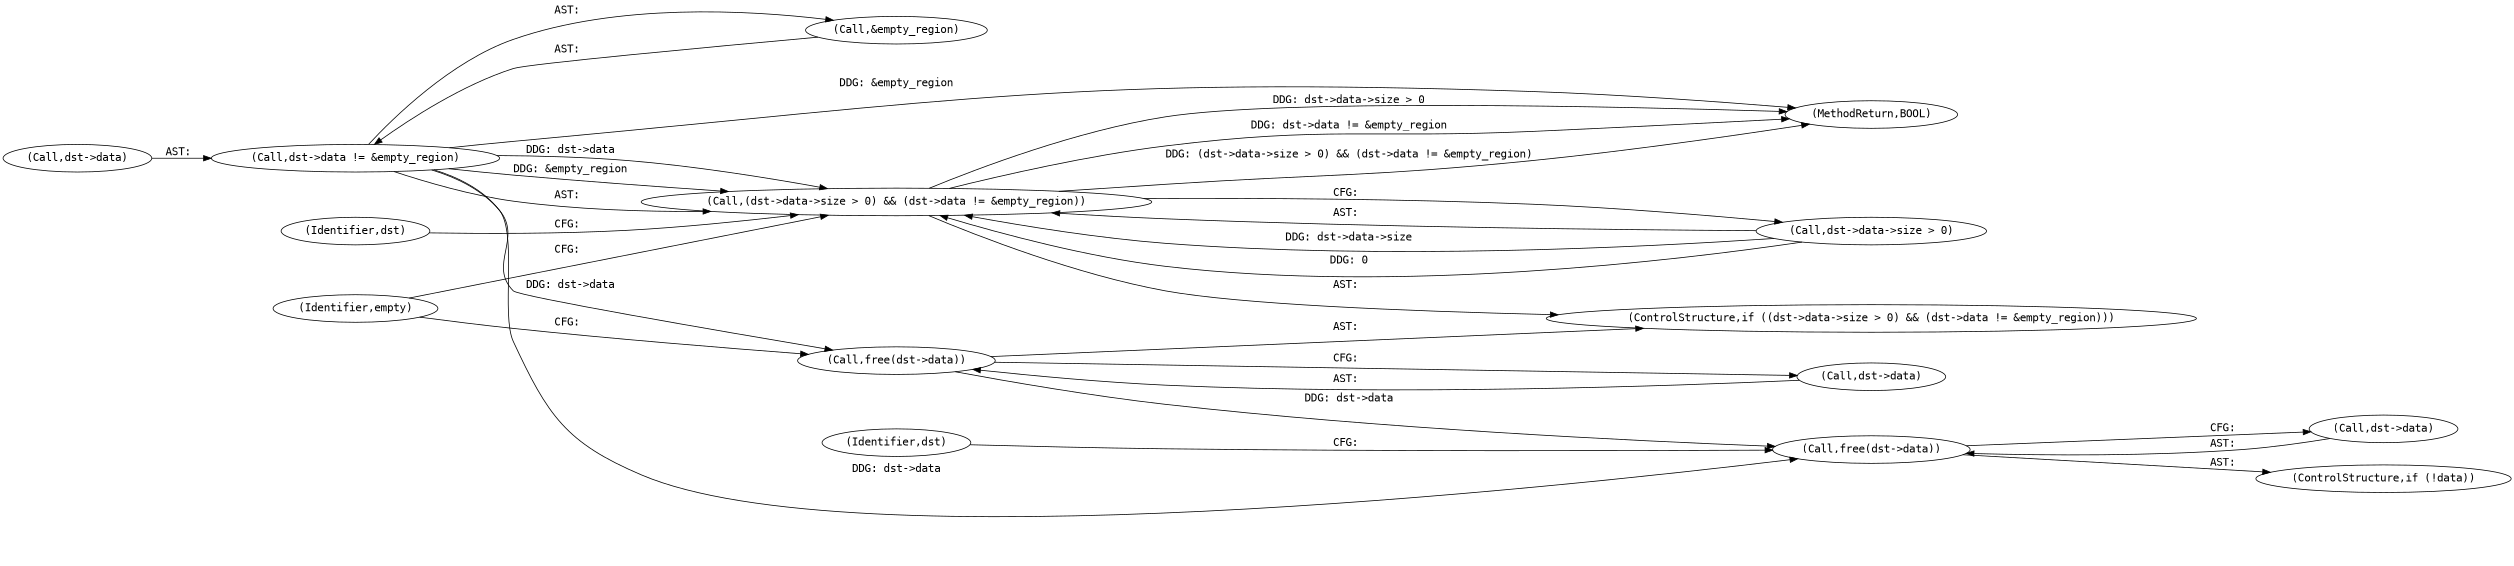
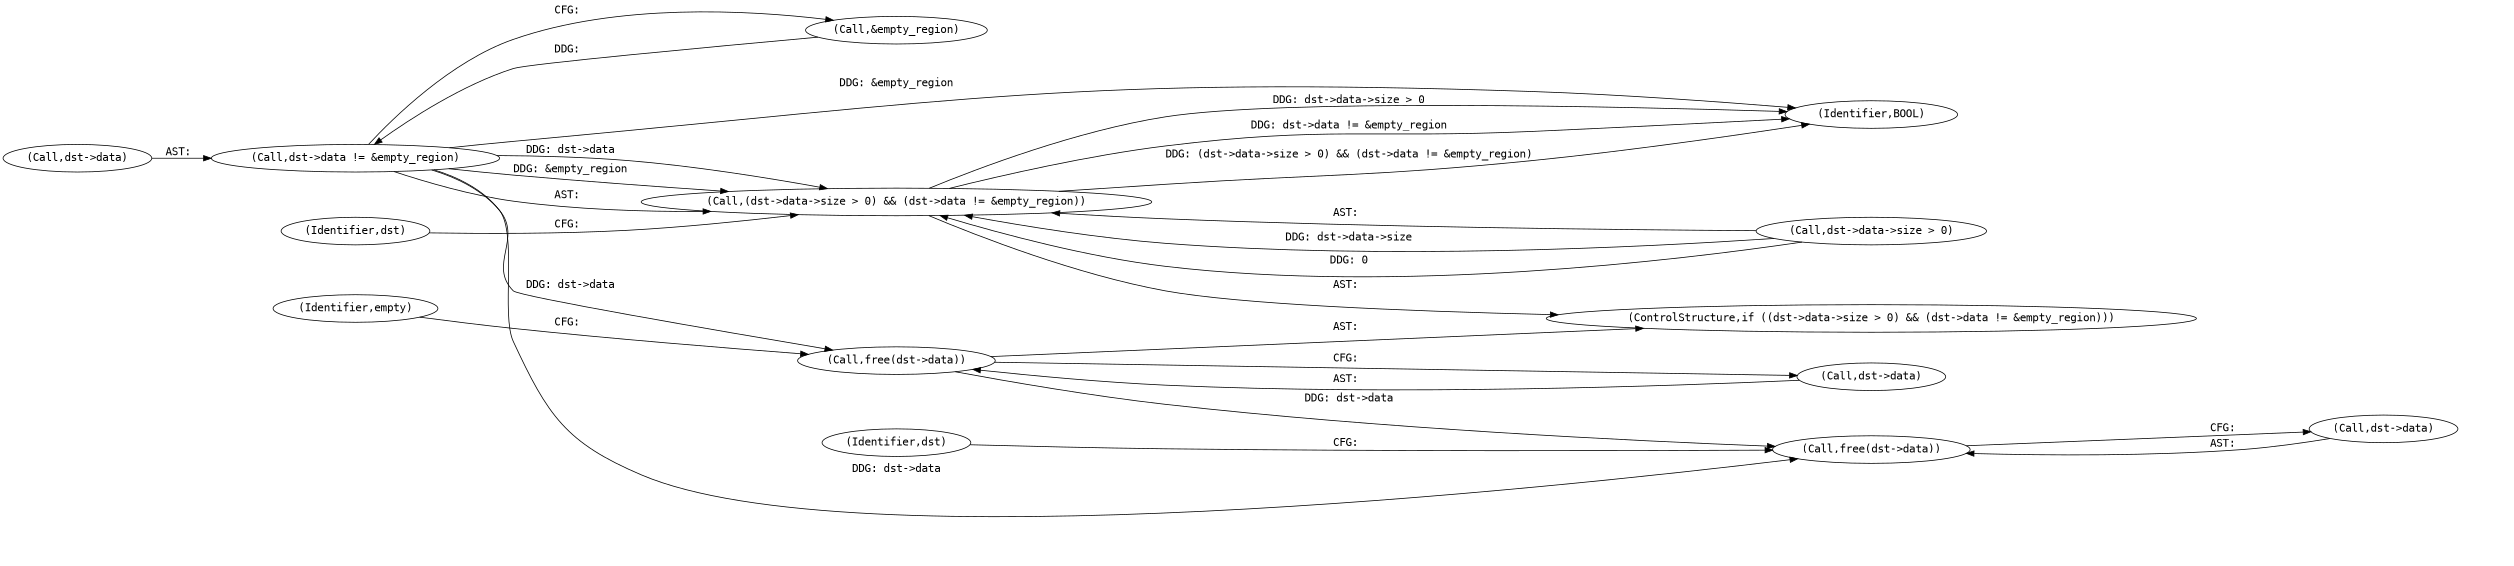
edge "(Call,dst->data != &empty_region)" -> "(Call,&empty_region)": label "AST: " -> "CFG: "
edge "(Call,&empty_region)" -> "(Call,dst->data != &empty_region)": label "AST: " -> "DDG: "
node "(MethodReturn,BOOL)": label "(MethodReturn,BOOL)" -> "(Identifier,BOOL)"
edge "(Call,(dst->data->size > 0) && (dst->data != &empty_region))" -> "(Call,dst->data->size > 0)": removed, label "CFG:"
edge "(Identifier,empty)" -> "(Call,(dst->data->size > 0) && (dst->data != &empty_region))": removed, label "CFG:"
node "(ControlStructure,if (!data))": removed
